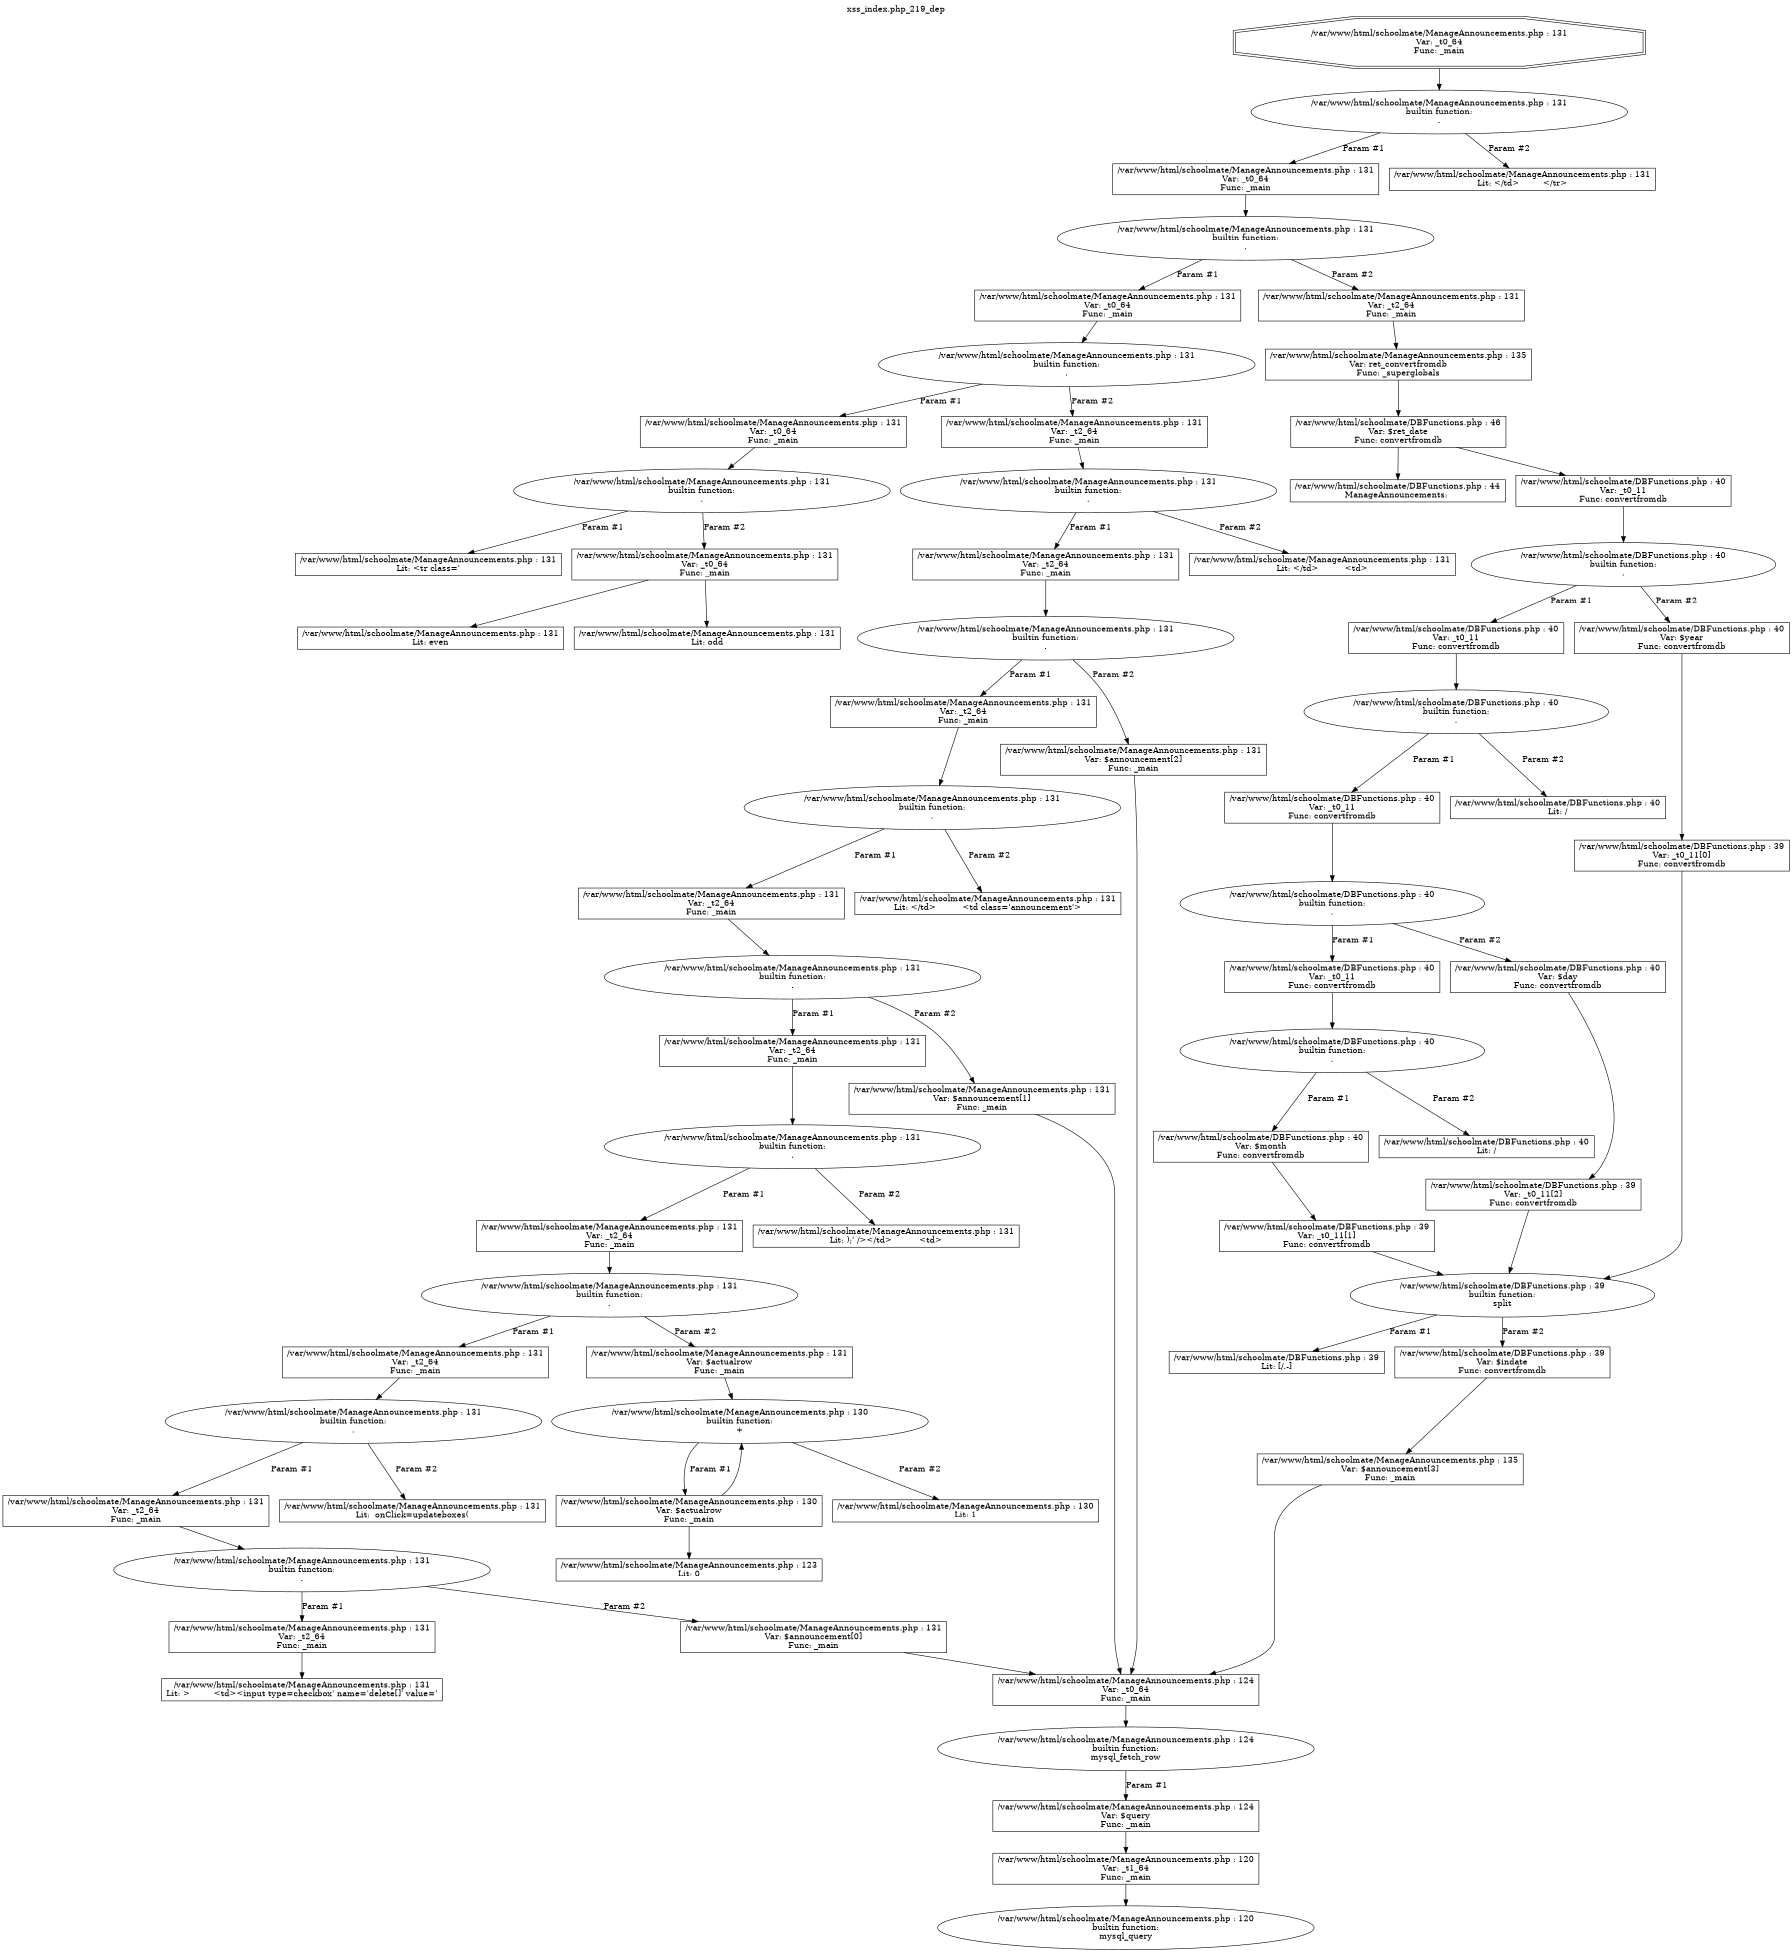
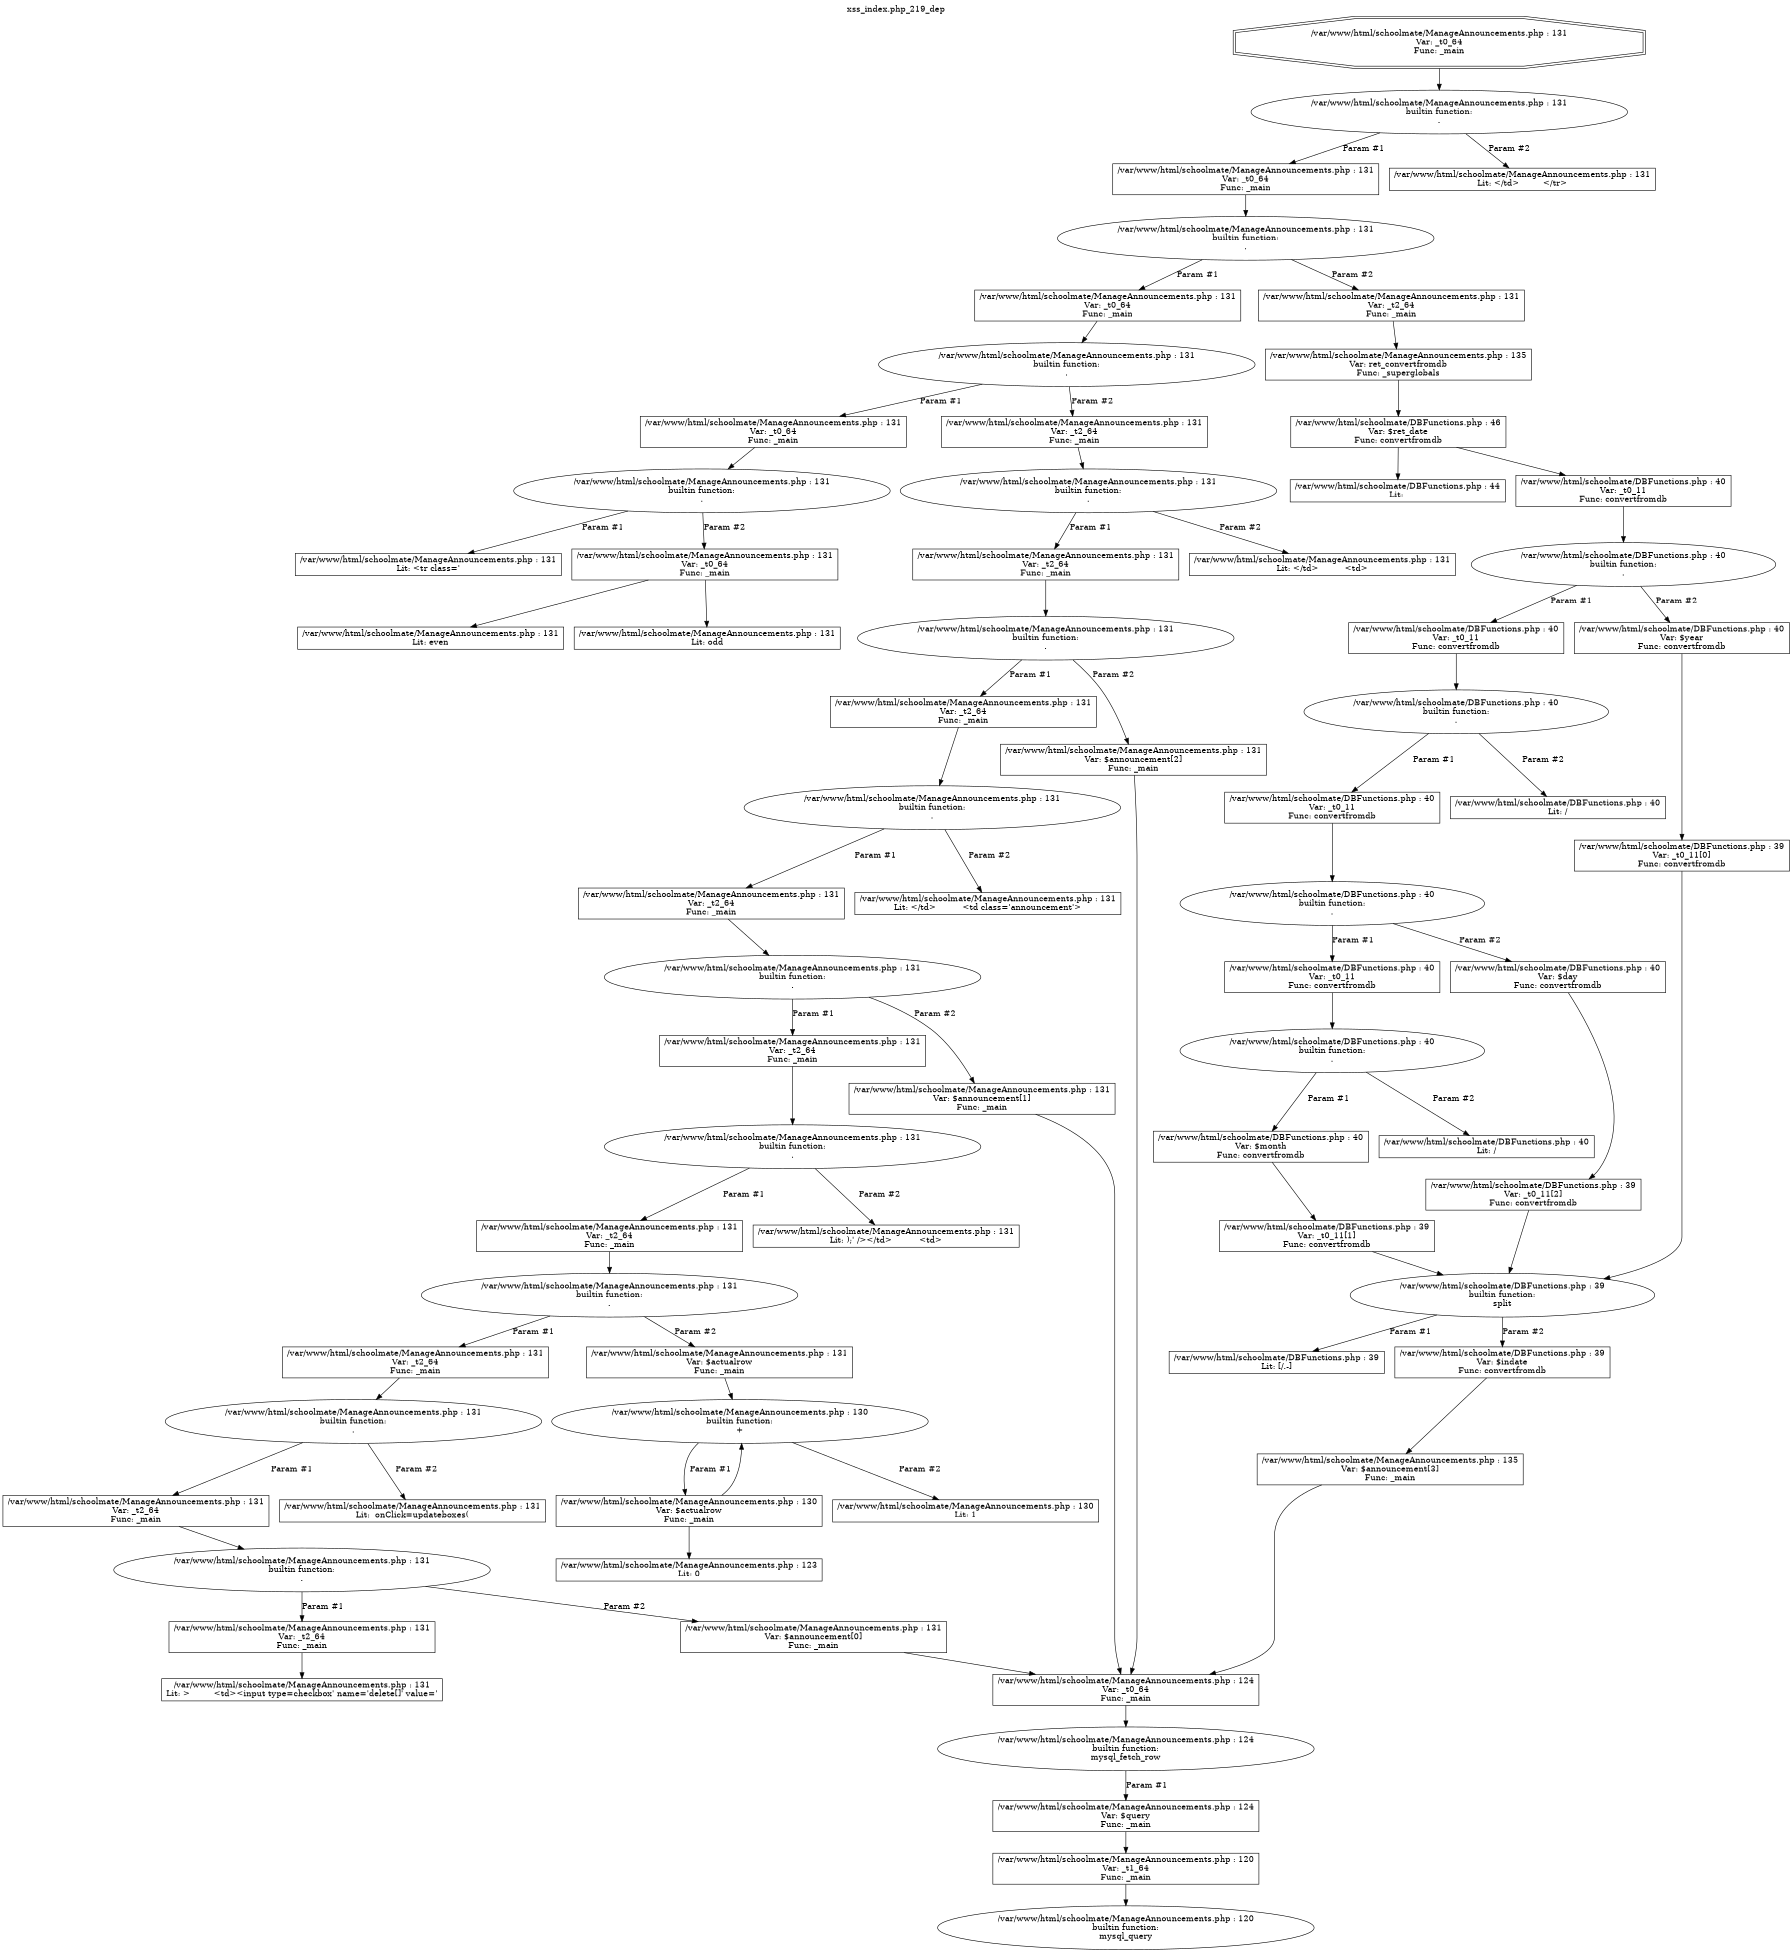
node "/var/www/html/schoolmate/DBFunctions.php : 44 ManageAnnouncements:": label "/var/www/html/schoolmate/DBFunctions.php : 44 ManageAnnouncements:" -> "/var/www/html/schoolmate/DBFunctions.php : 44 Lit:"
